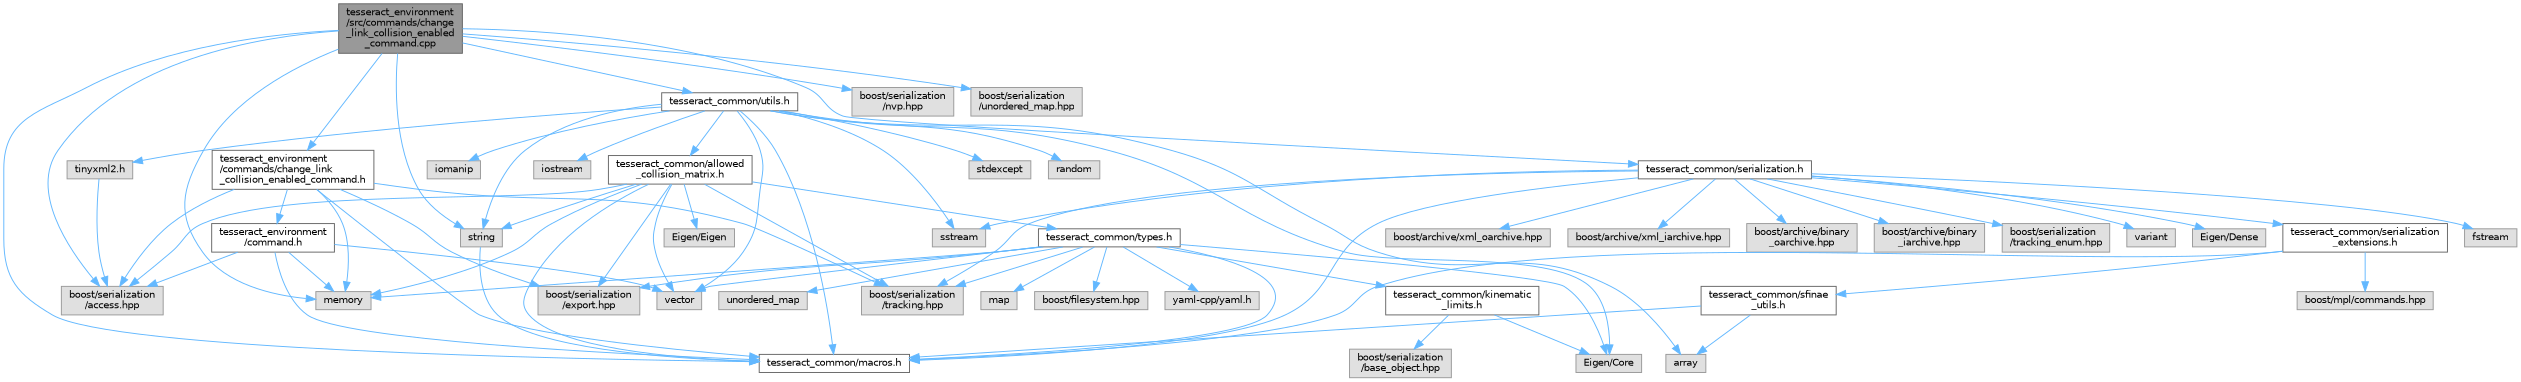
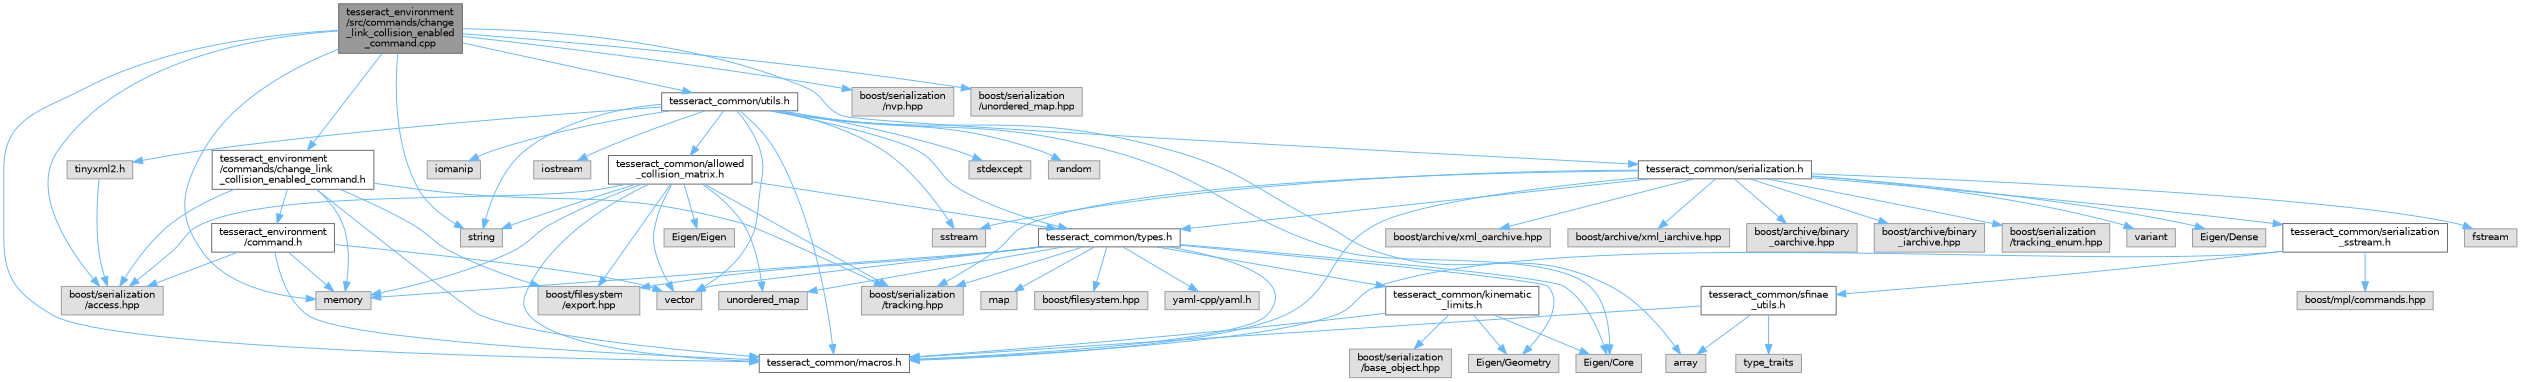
edge "tesseract_common/utils.h" -> "tesseract_common/types.h": added
edge "tesseract_common/serialization.h" -> "tesseract_common/types.h": added
edge "tesseract_common/allowed _collision_matrix.h" -> "unordered_map": added
node "tesseract_common/serialization _extensions.h": label "tesseract_common/serialization _extensions.h" -> "tesseract_common/serialization _sstream.h"
node "boost/serialization /export.hpp": label "boost/serialization /export.hpp" -> "boost/filesystem /export.hpp"
edge "string" -> "tesseract_common/macros.h": now "tesseract_common/kinematic _limits.h" -> "tesseract_common/macros.h"
node "Eigen/Geometry": added
node "type_traits": added
